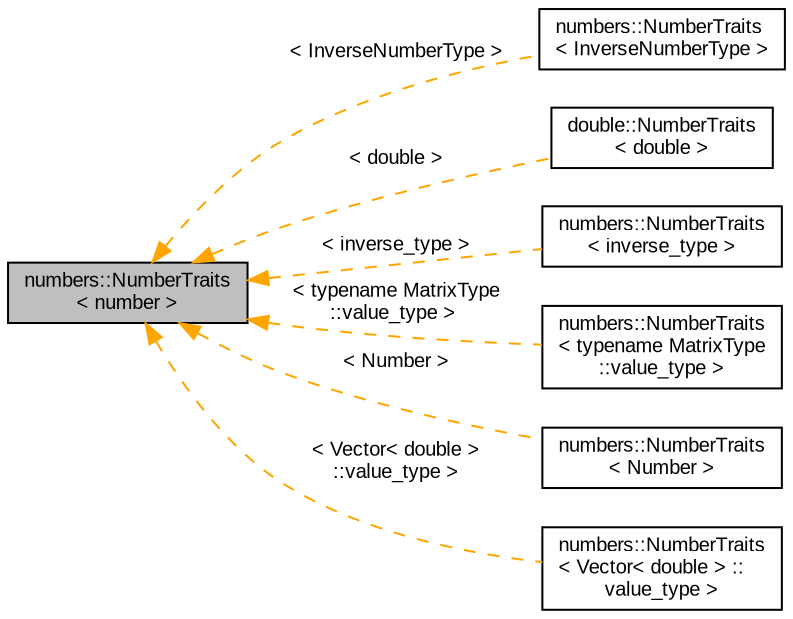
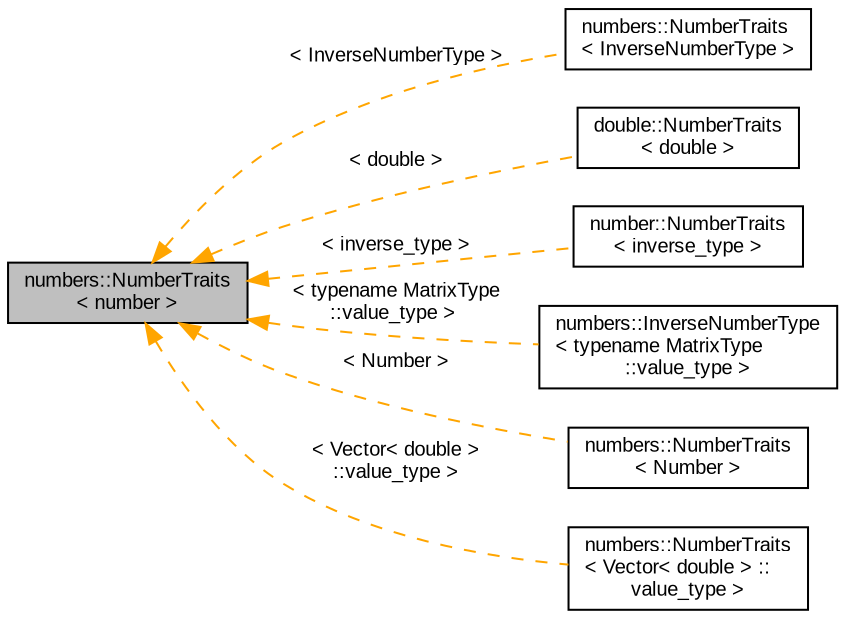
node "numbers::NumberTraits < inverse_type >": label "numbers::NumberTraits < inverse_type >" -> "number::NumberTraits < inverse_type >"
node "numbers::NumberTraits < typename MatrixType ::value_type >": label "numbers::NumberTraits < typename MatrixType ::value_type >" -> "numbers::InverseNumberType < typename MatrixType ::value_type >"
